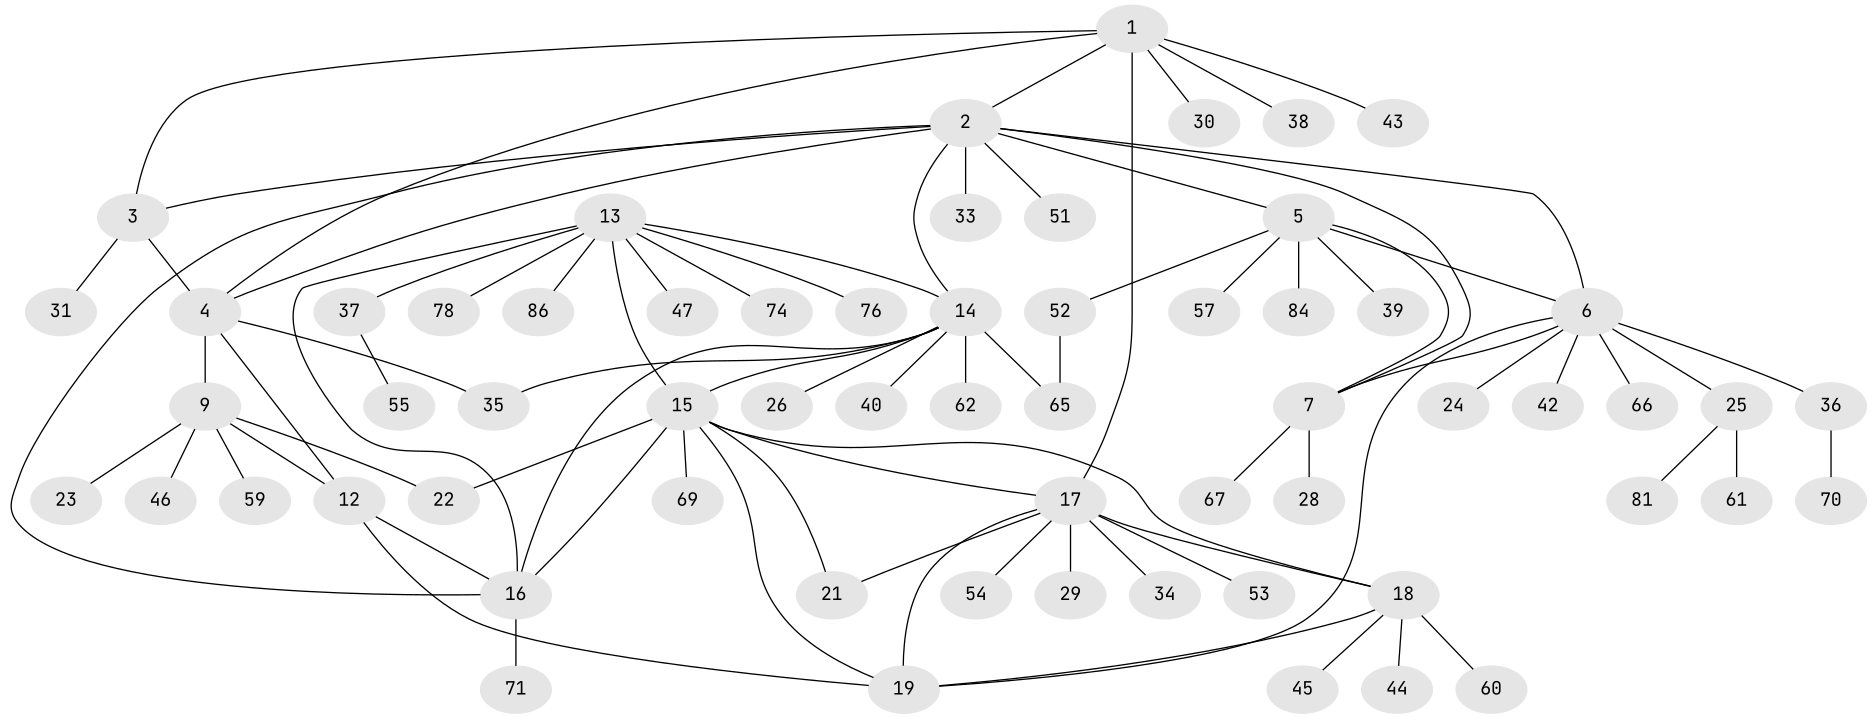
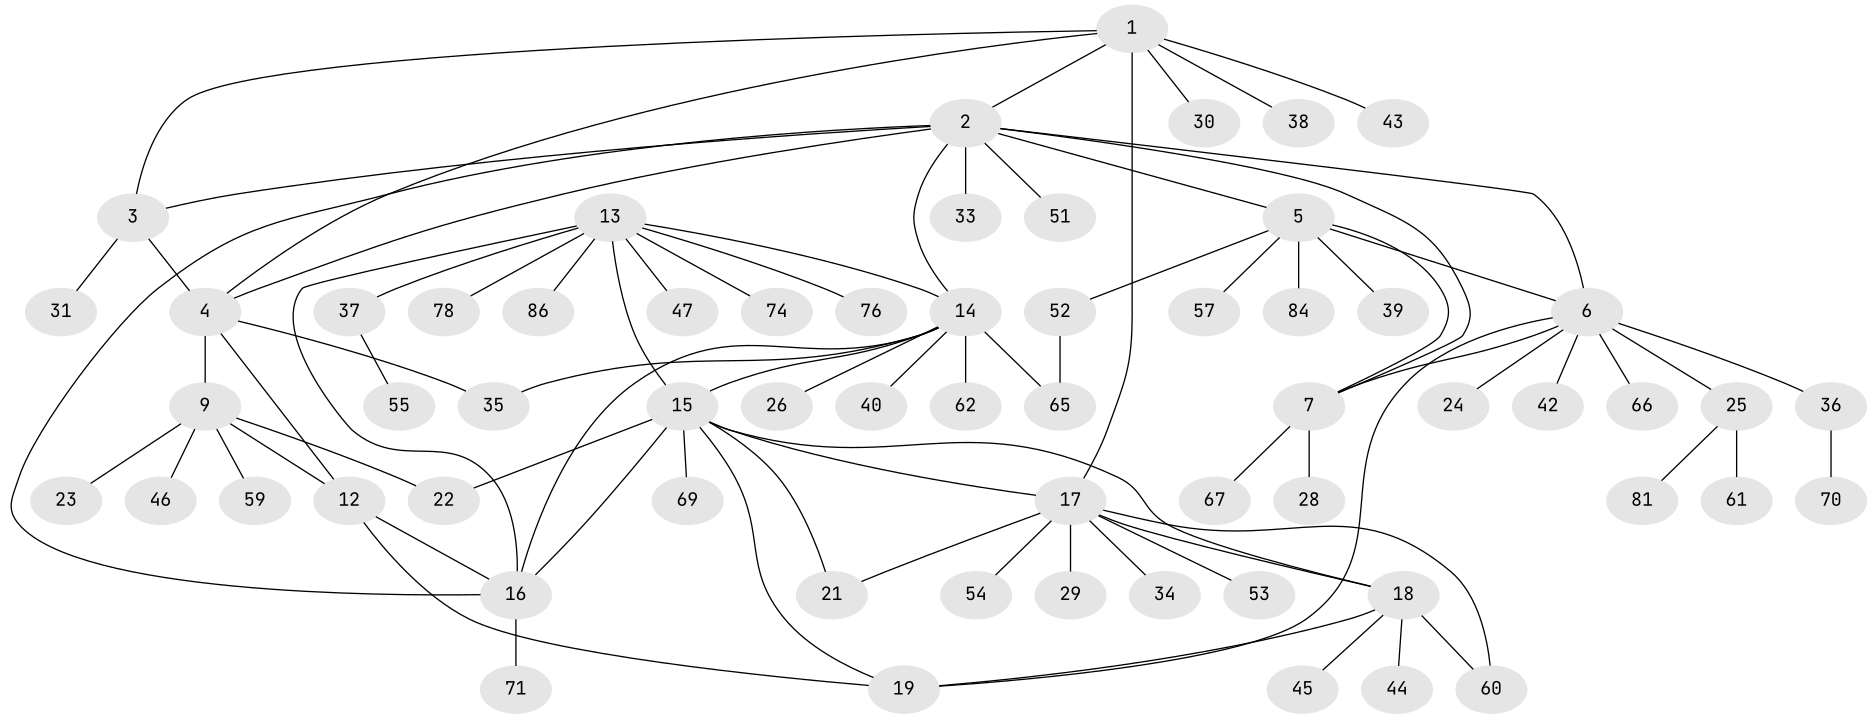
edge "17" -- "19": now "17" -- "60"
